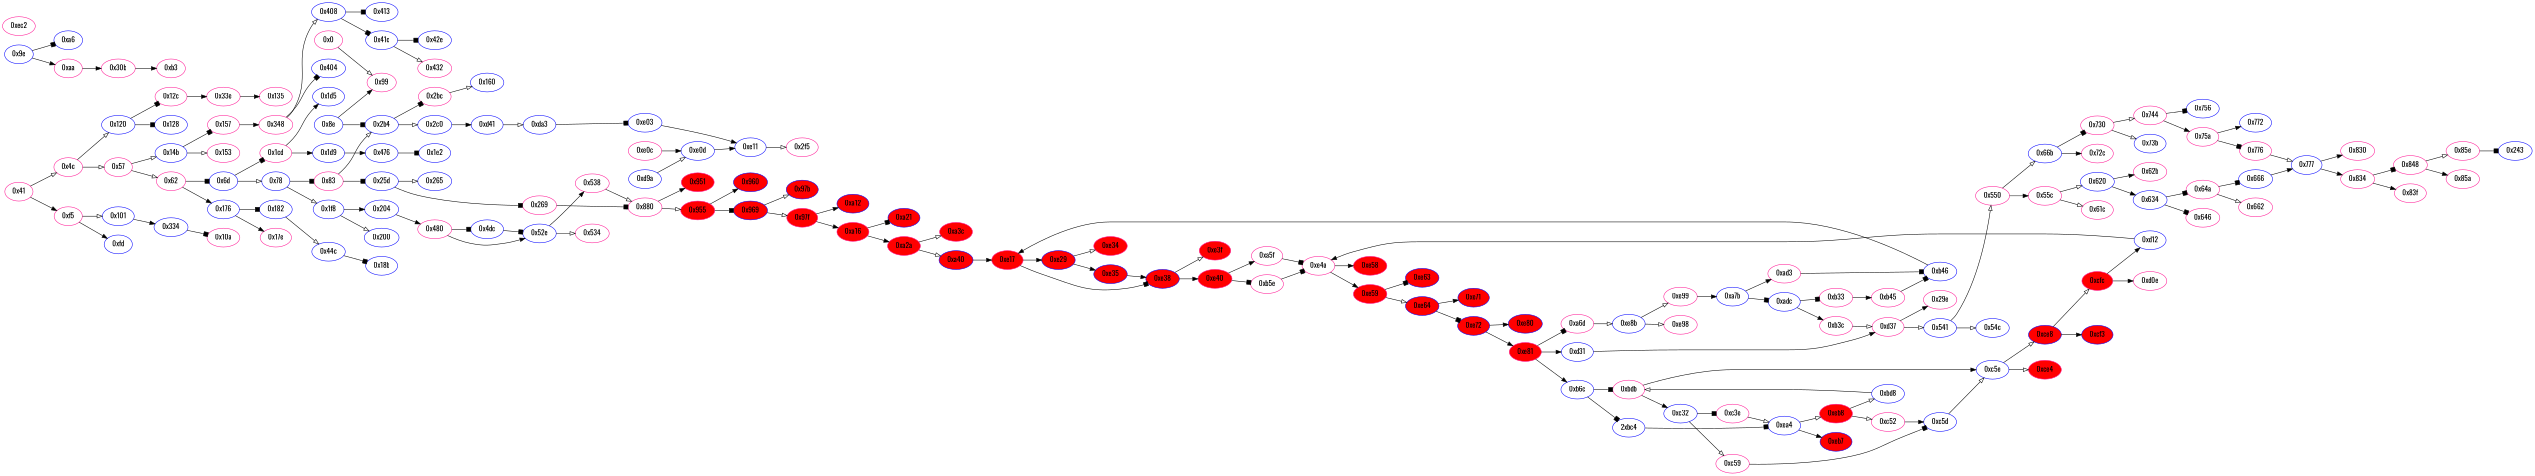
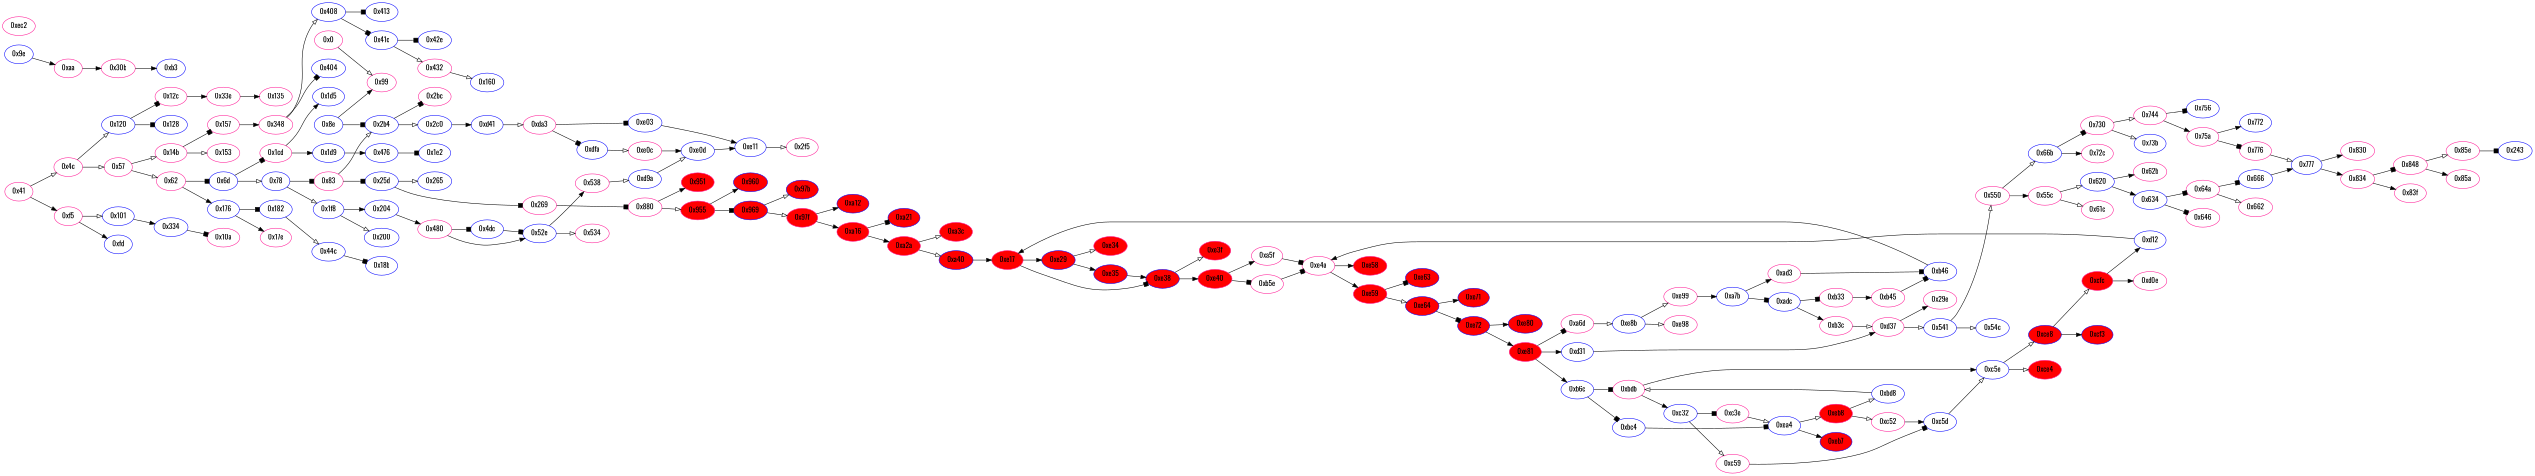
node "0xa6": removed
node "0xb3": color deeppink -> blue
edge "0x2bc" -> "0x160": now "0x432" -> "0x160"
node "0xda3": color blue -> deeppink
node "0xdfa": added
node "0x14b": color blue -> deeppink
edge "0x538" -> "0x880": now "0x538" -> "0xd9a"
node "2xbc4": label "2xbc4" -> "0xbc4"
